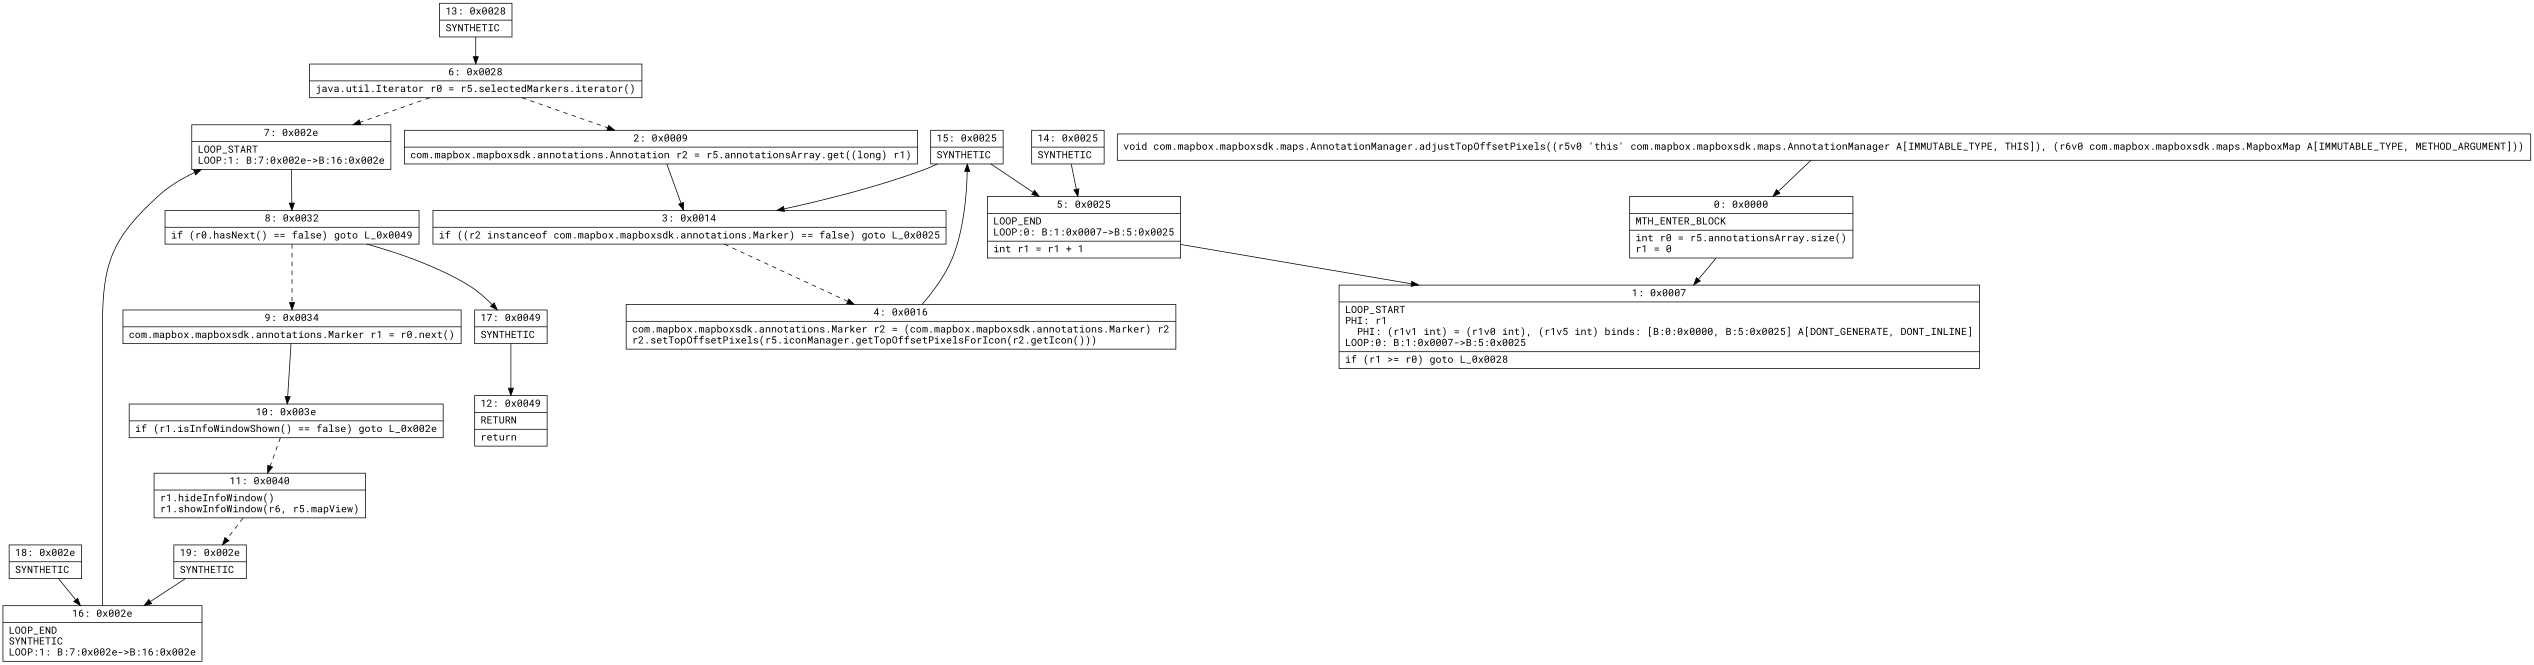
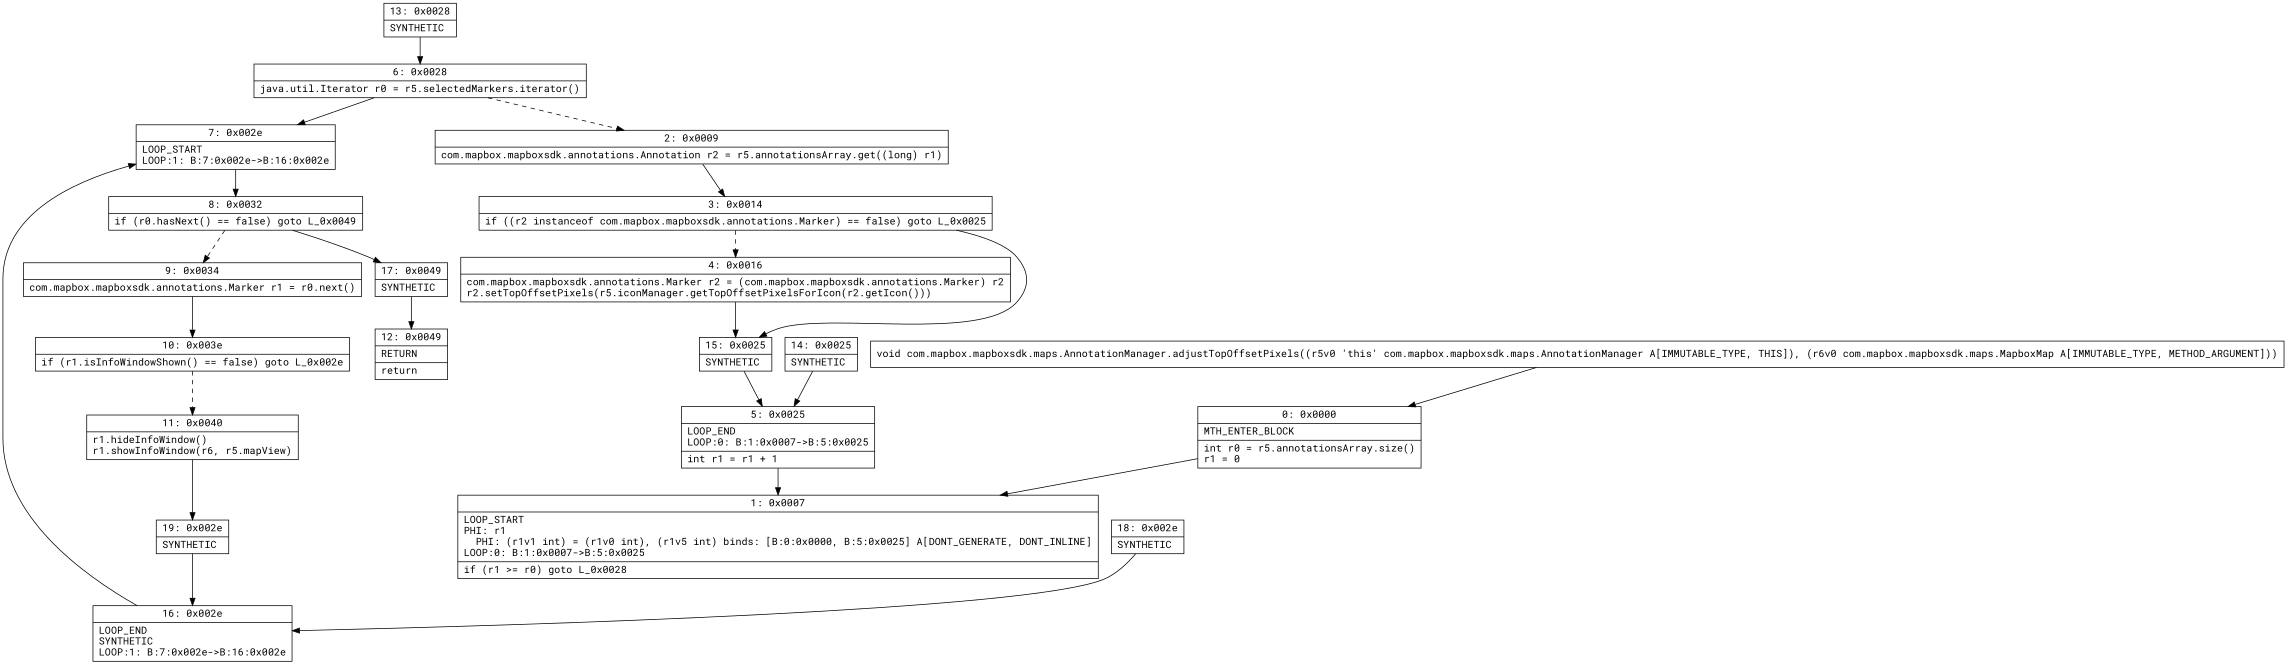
edge "6: 0x0028" -> "7: 0x002e": style dashed -> solid
edge "15: 0x0025" -> "3: 0x0014": reversed
edge "11: 0x0040" -> "19: 0x002e": style dashed -> solid
